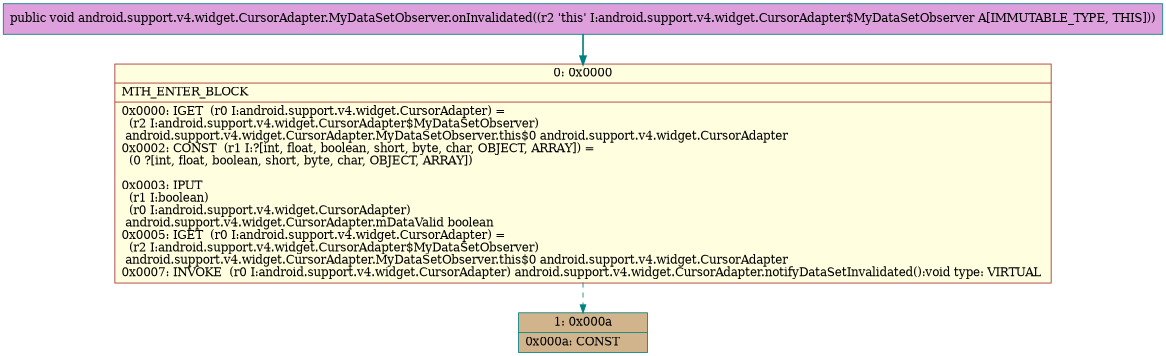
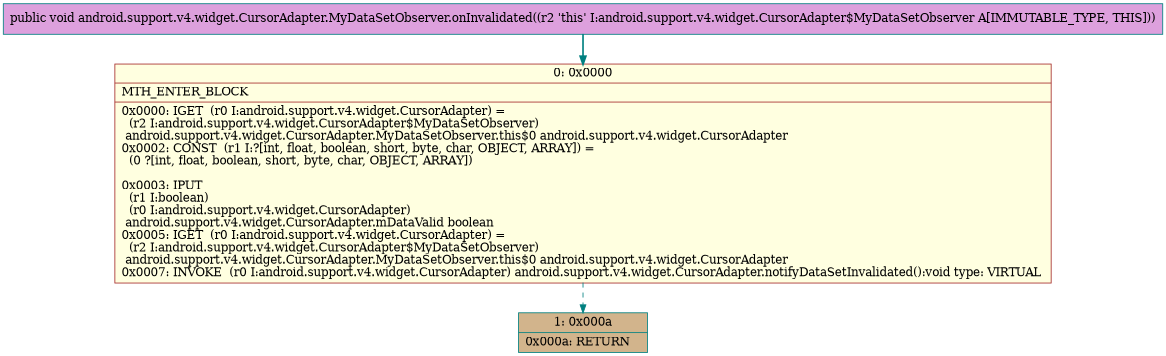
node "1: 0x000a": text "0x000a: CONST" -> "0x000a: RETURN"
